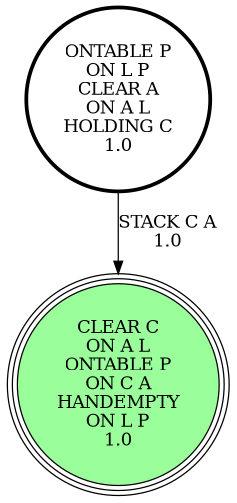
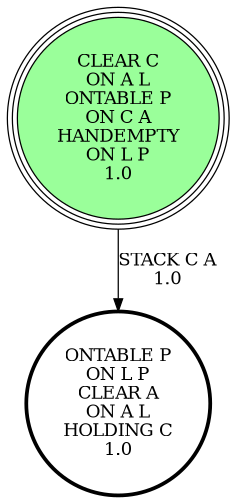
edge "ONTABLE P ON L P CLEAR A ON A L HOLDING C 1.0" -> "CLEAR C ON A L ONTABLE P ON C A HANDEMPTY ON L P 1.0": reversed
